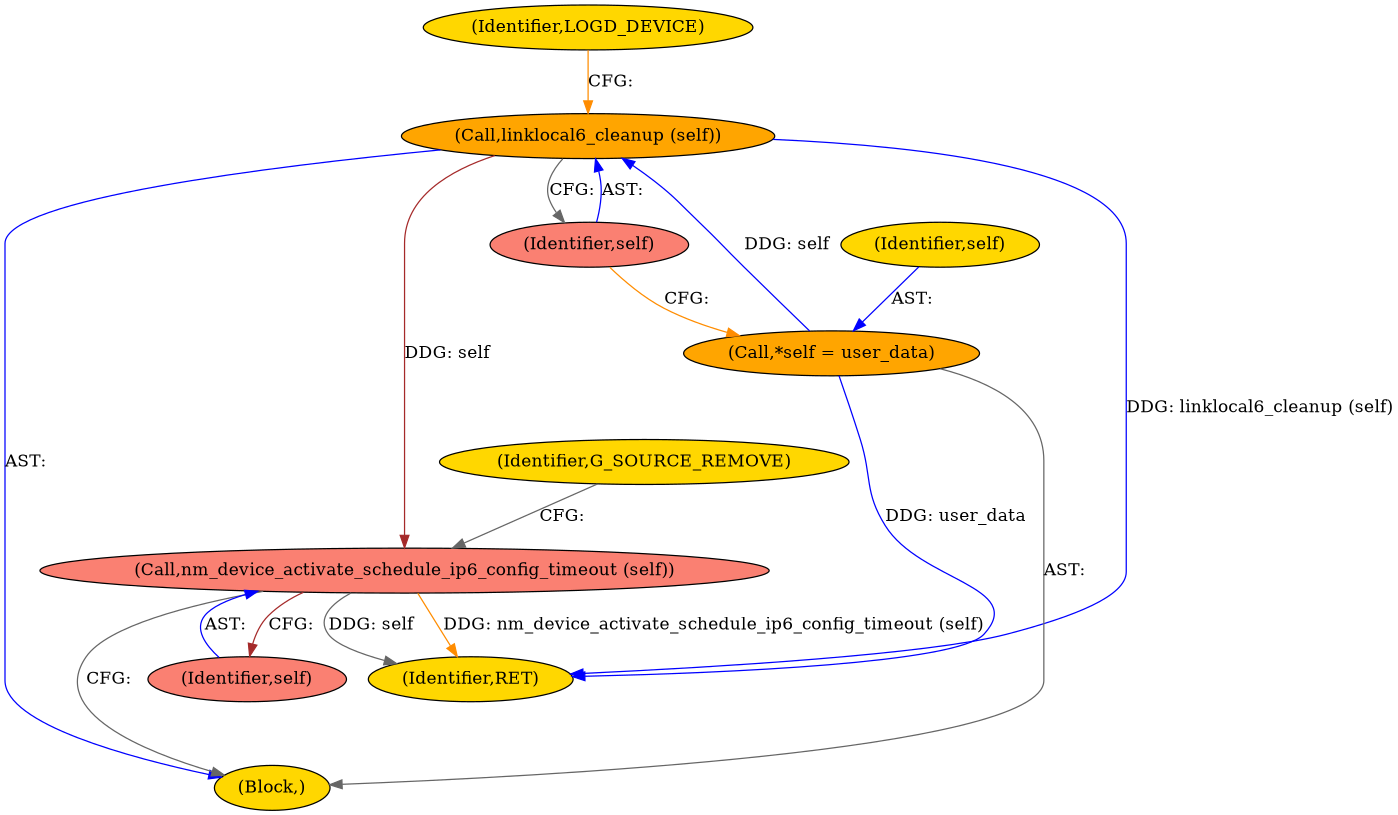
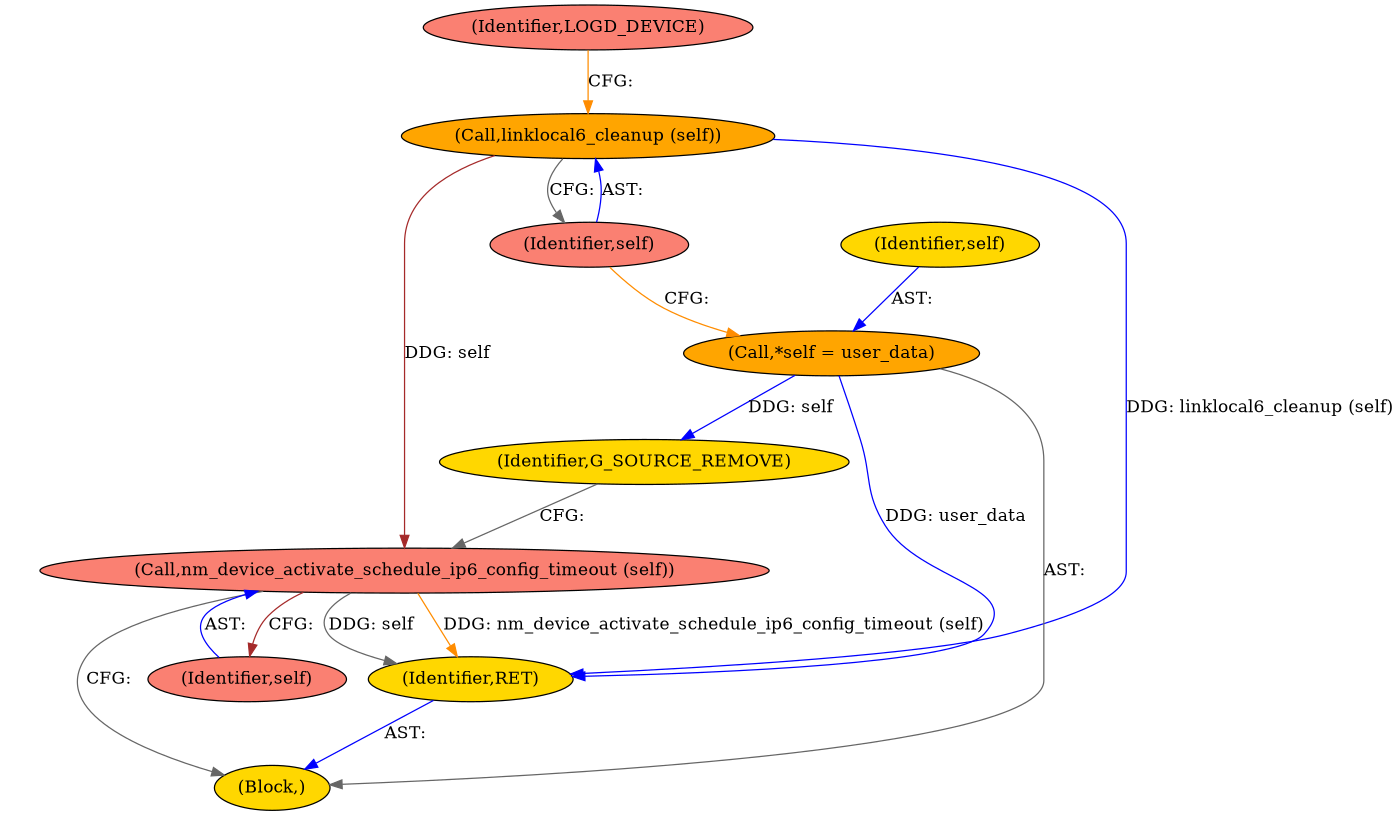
node "(Identifier,LOGD_DEVICE)": fillcolor gold -> salmon
edge "(Call,*self = user_data)" -> "(Call,linklocal6_cleanup (self))": now "(Call,*self = user_data)" -> "(Identifier,G_SOURCE_REMOVE)"
edge "(Call,linklocal6_cleanup (self))" -> "(Block,)": now "(Identifier,RET)" -> "(Block,)"
